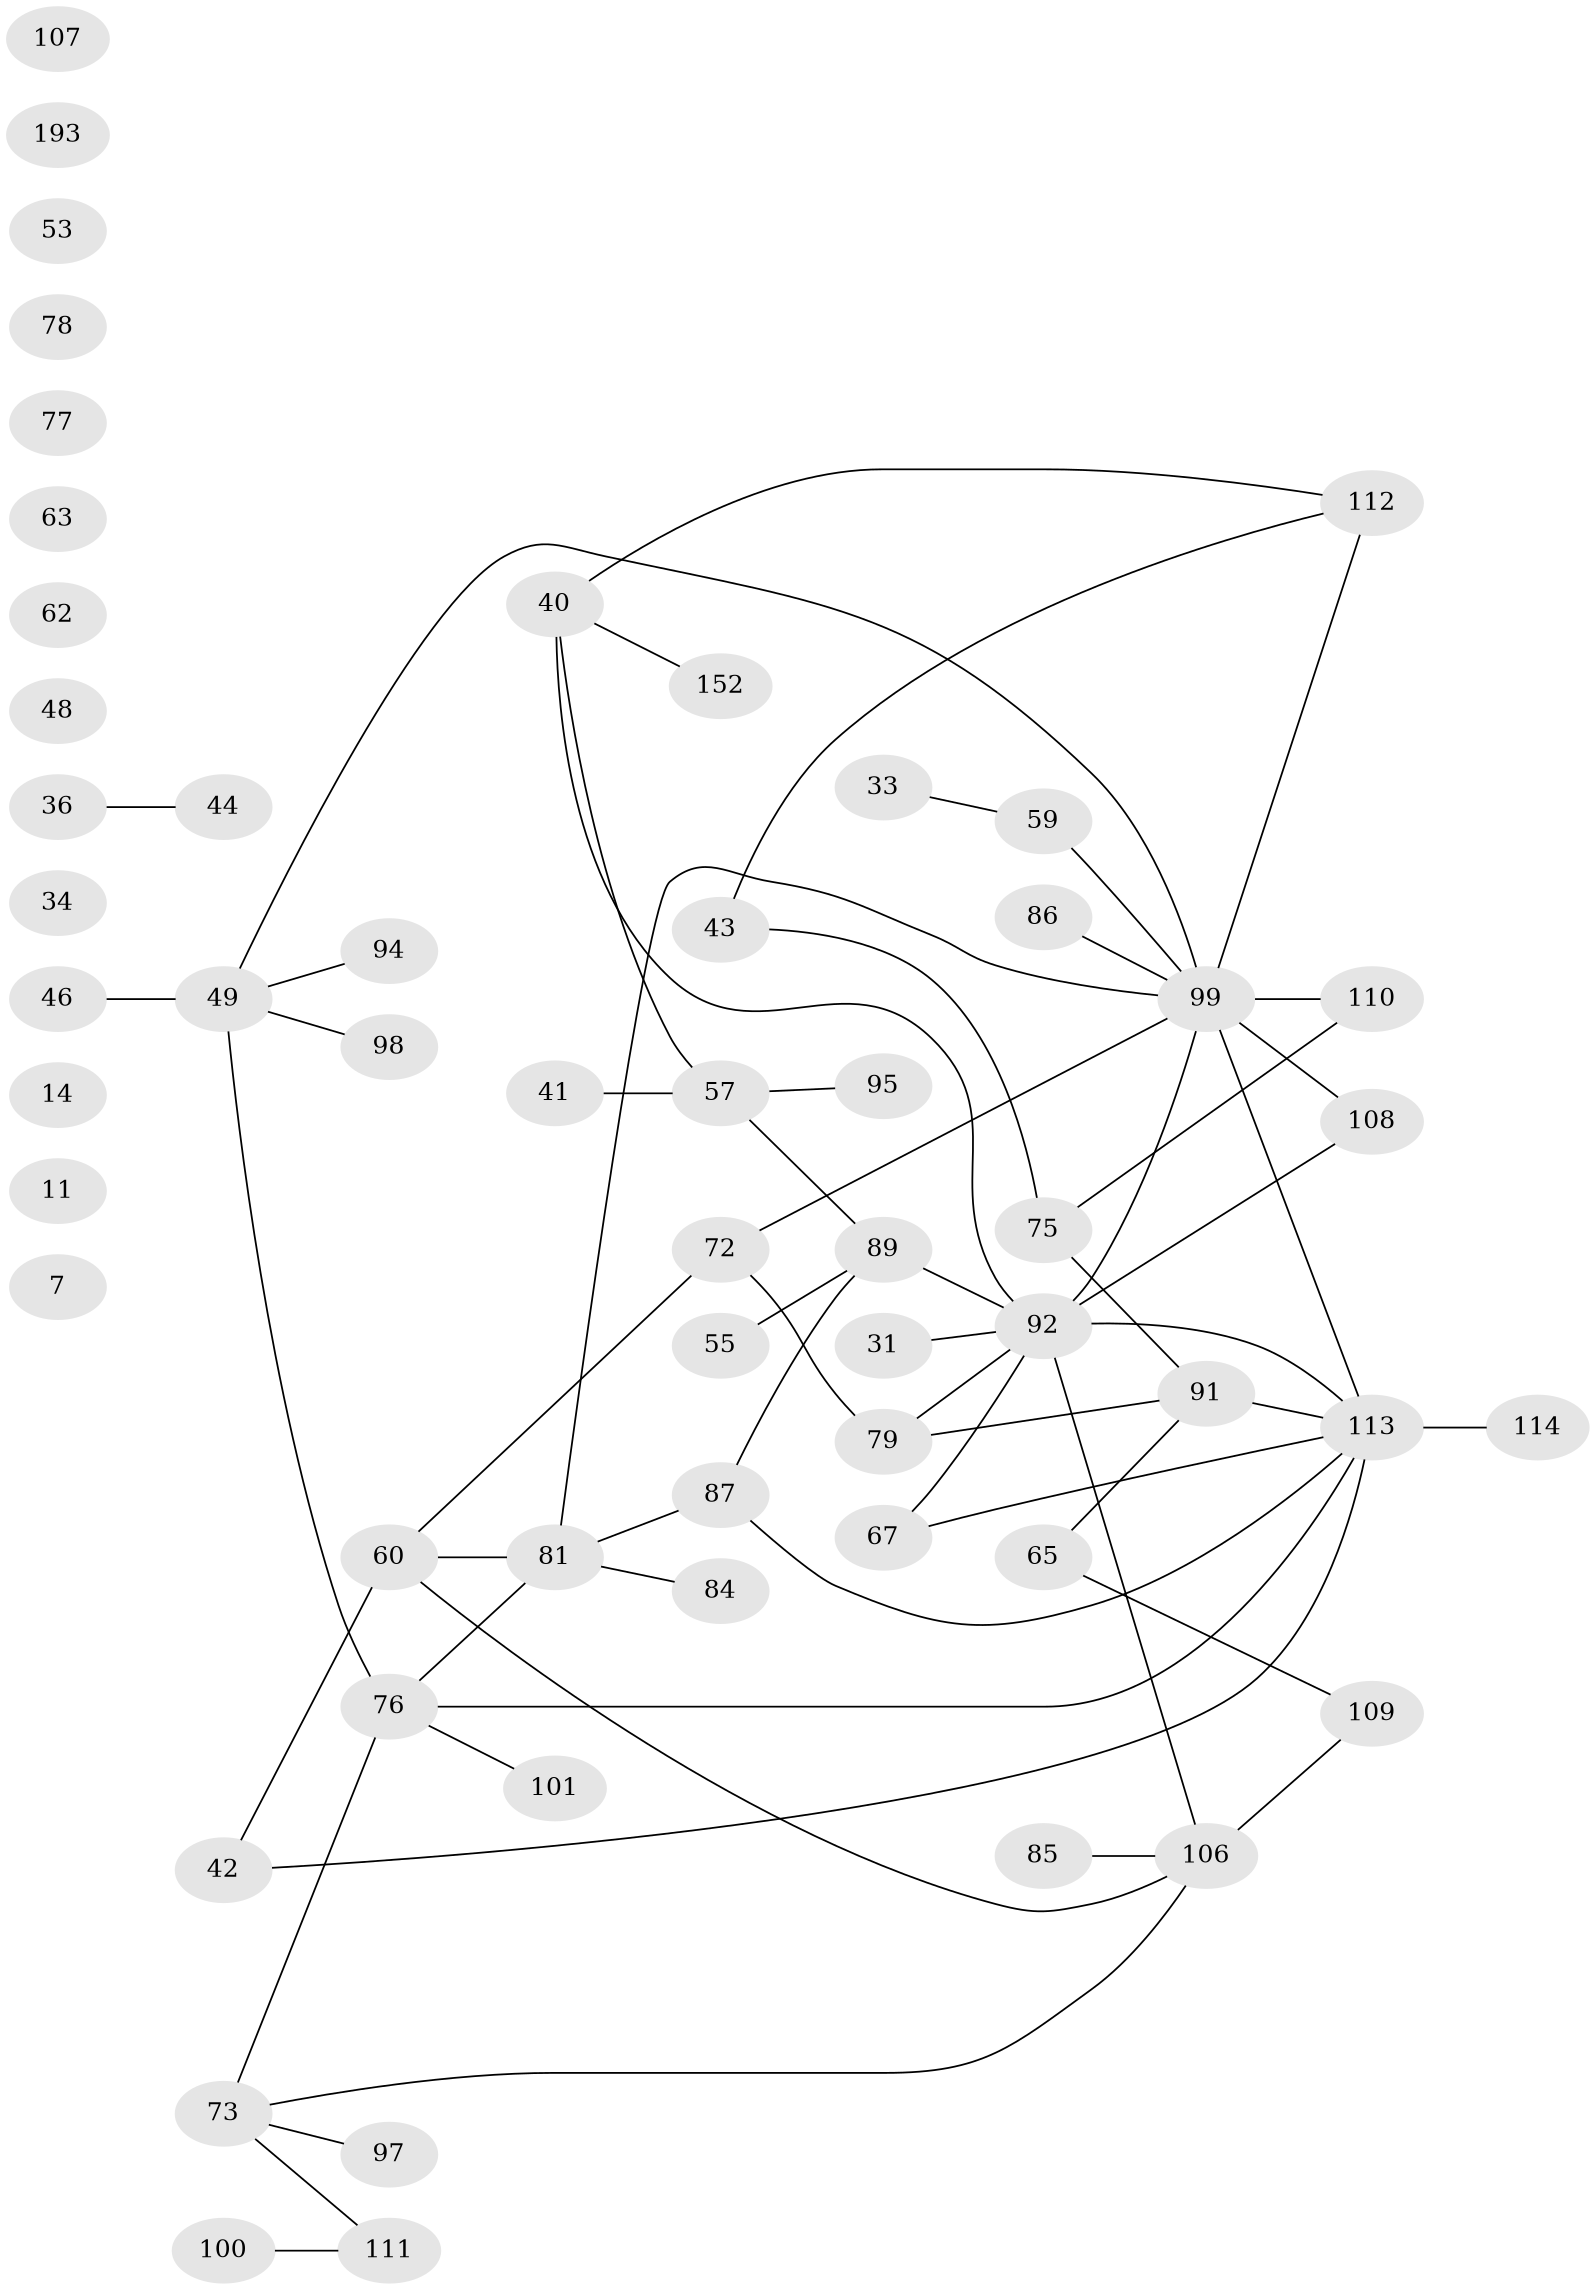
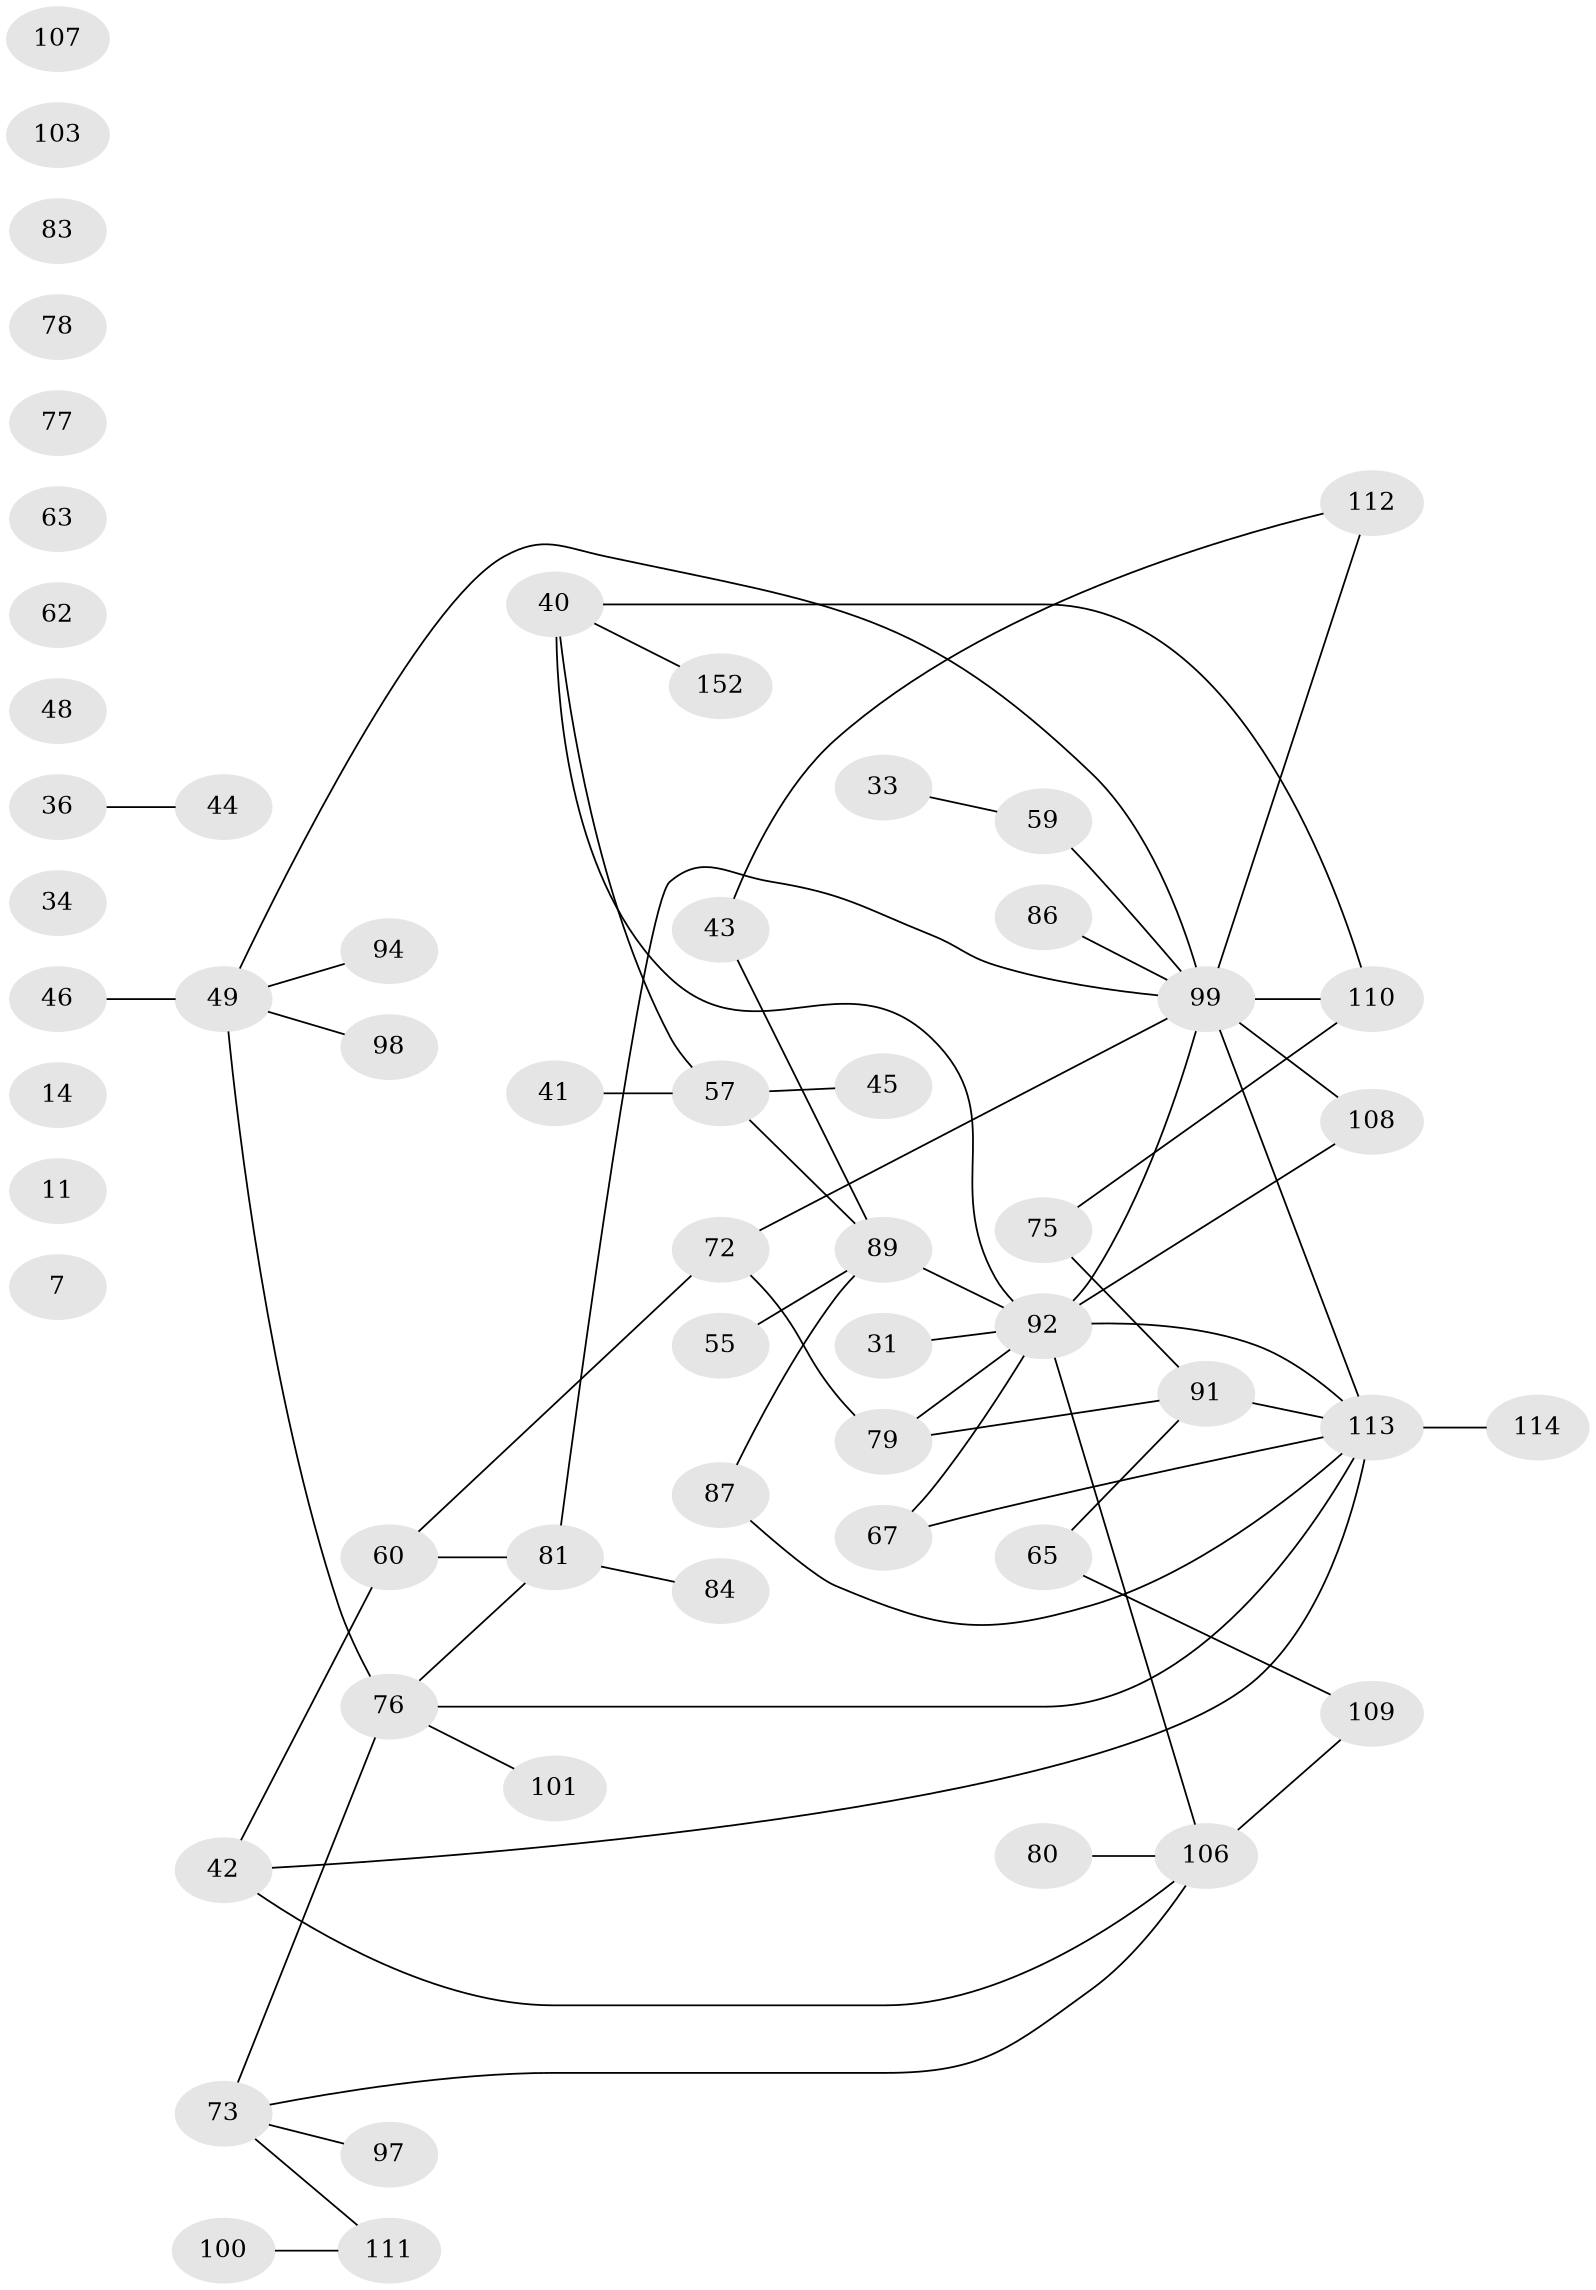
node "193": label "193" -> "103"
node "53": label "53" -> "83"
edge "112" -- "40": now "110" -- "40"
edge "43" -- "75": now "43" -- "89"
node "95": label "95" -> "45"
edge "87" -- "81": removed
edge "60" -- "106": now "42" -- "106"
node "85": label "85" -> "80"
